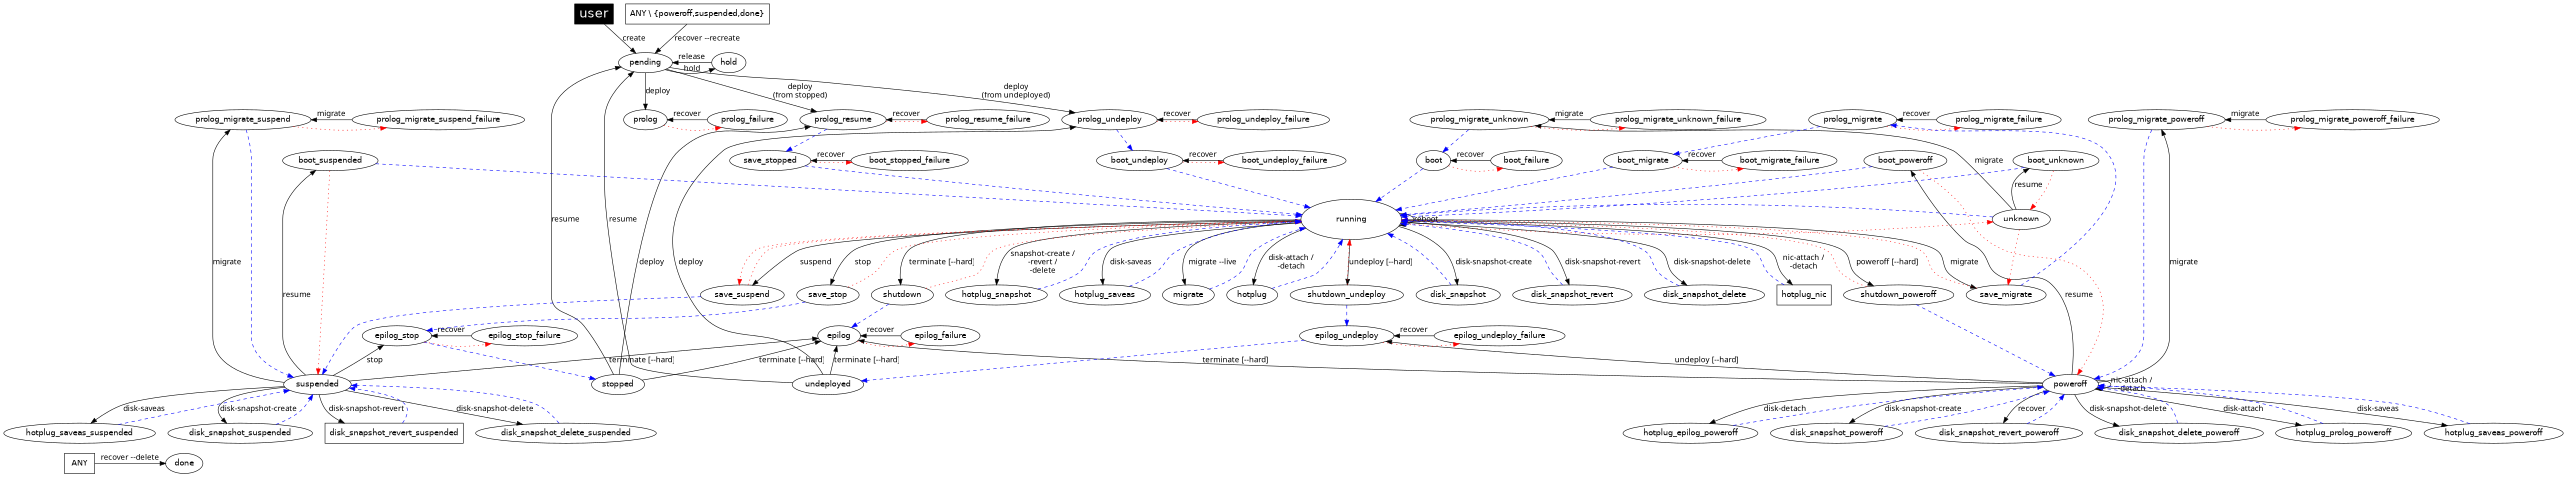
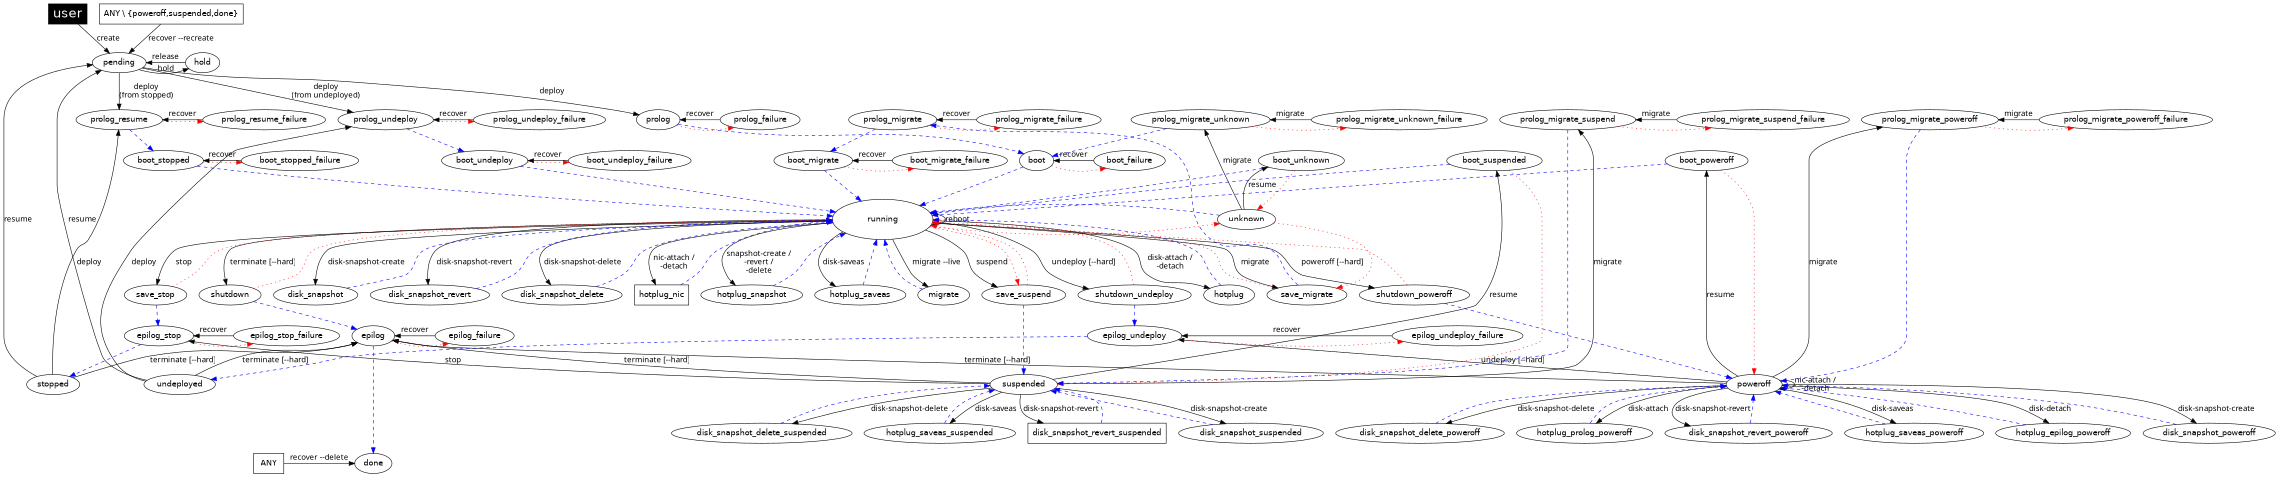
edge "prolog" -> "boot": added
node "save_stopped": label "save_stopped" -> "boot_stopped"
edge "epilog" -> "done": added
edge "poweroff" -> "disk_snapshot_revert_poweroff": label "recover" -> "disk-snapshot-revert"
